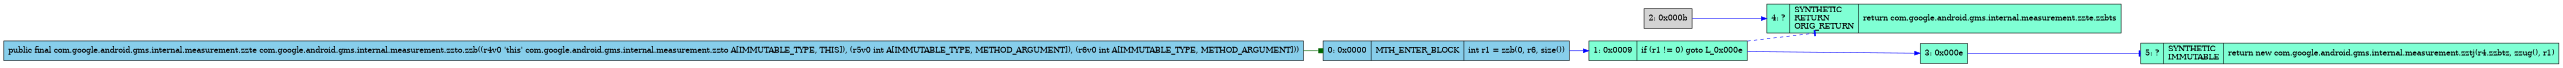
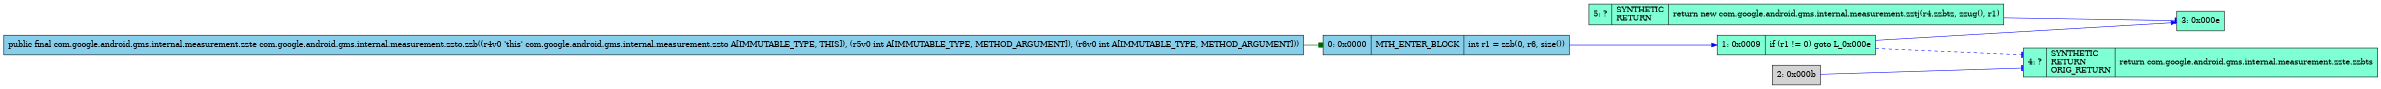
edge "2: 0x000b" -> "4: ?": arrowhead normal -> tee
edge "3: 0x000e" -> "5: ?": reversed
node "5: ?": text "IMMUTABLE" -> "RETURN"
